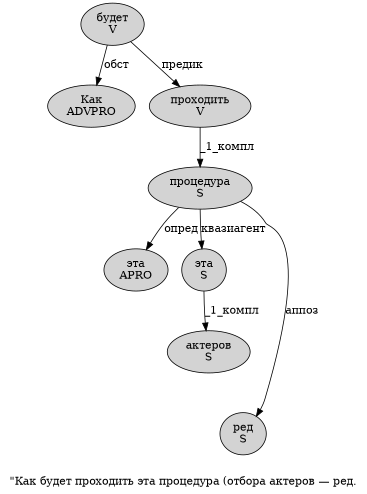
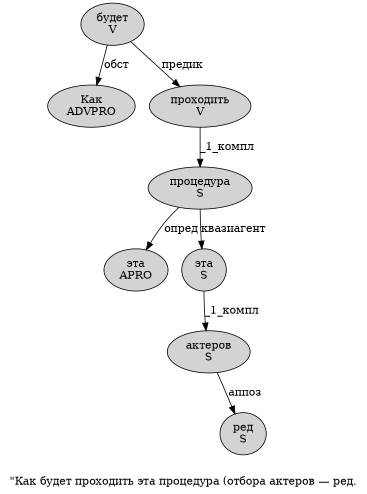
edge "процедура S" -> "ред S": now "актеров S" -> "ред S"
